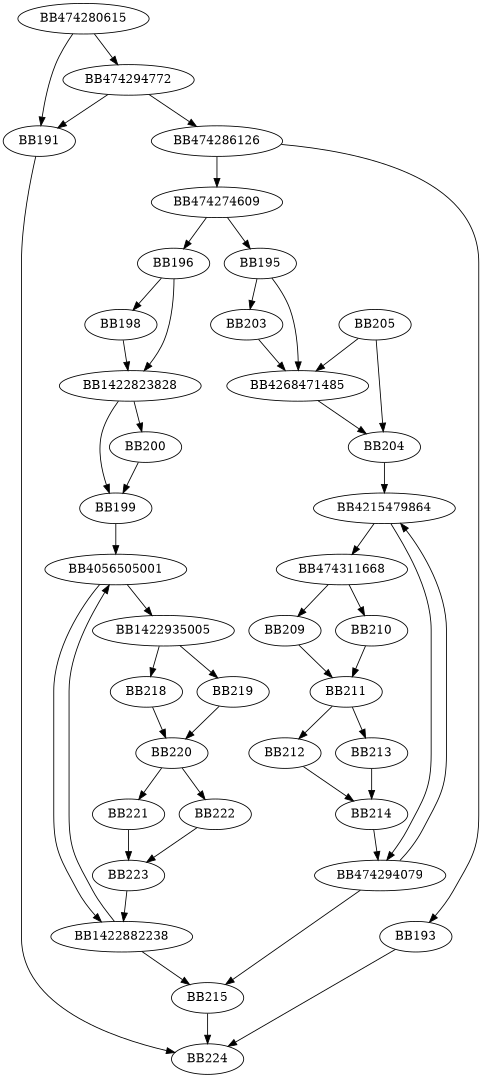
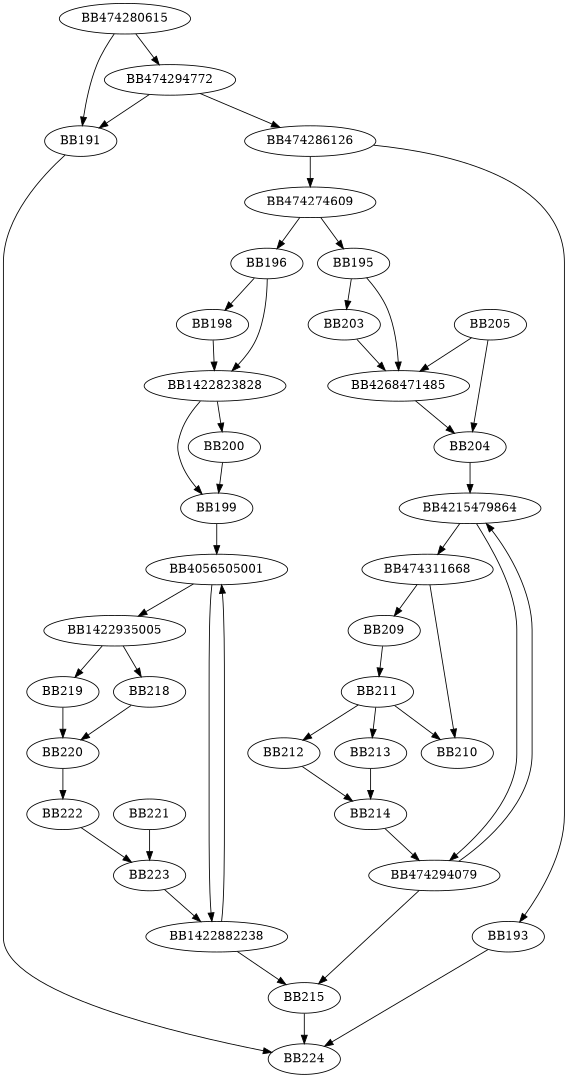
edge "BB210" -> "BB211": reversed
edge "BB220" -> "BB221": removed
